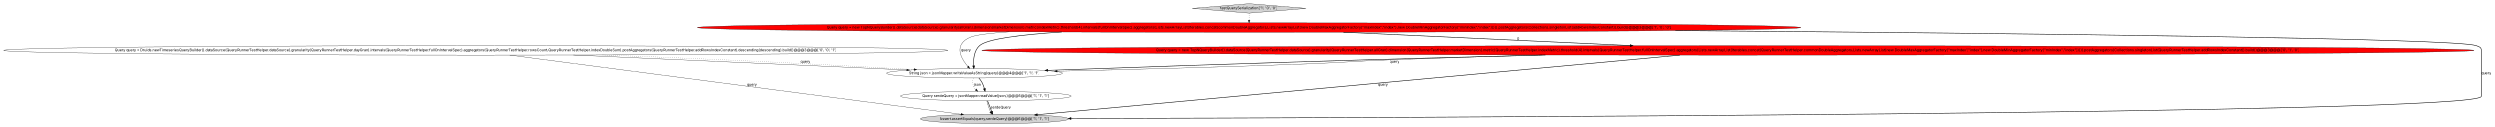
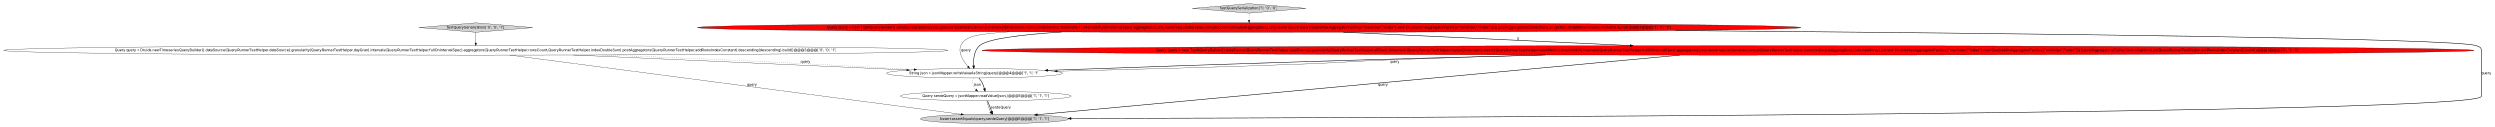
node "testQuerySerialization['0', '0', '1']": added
